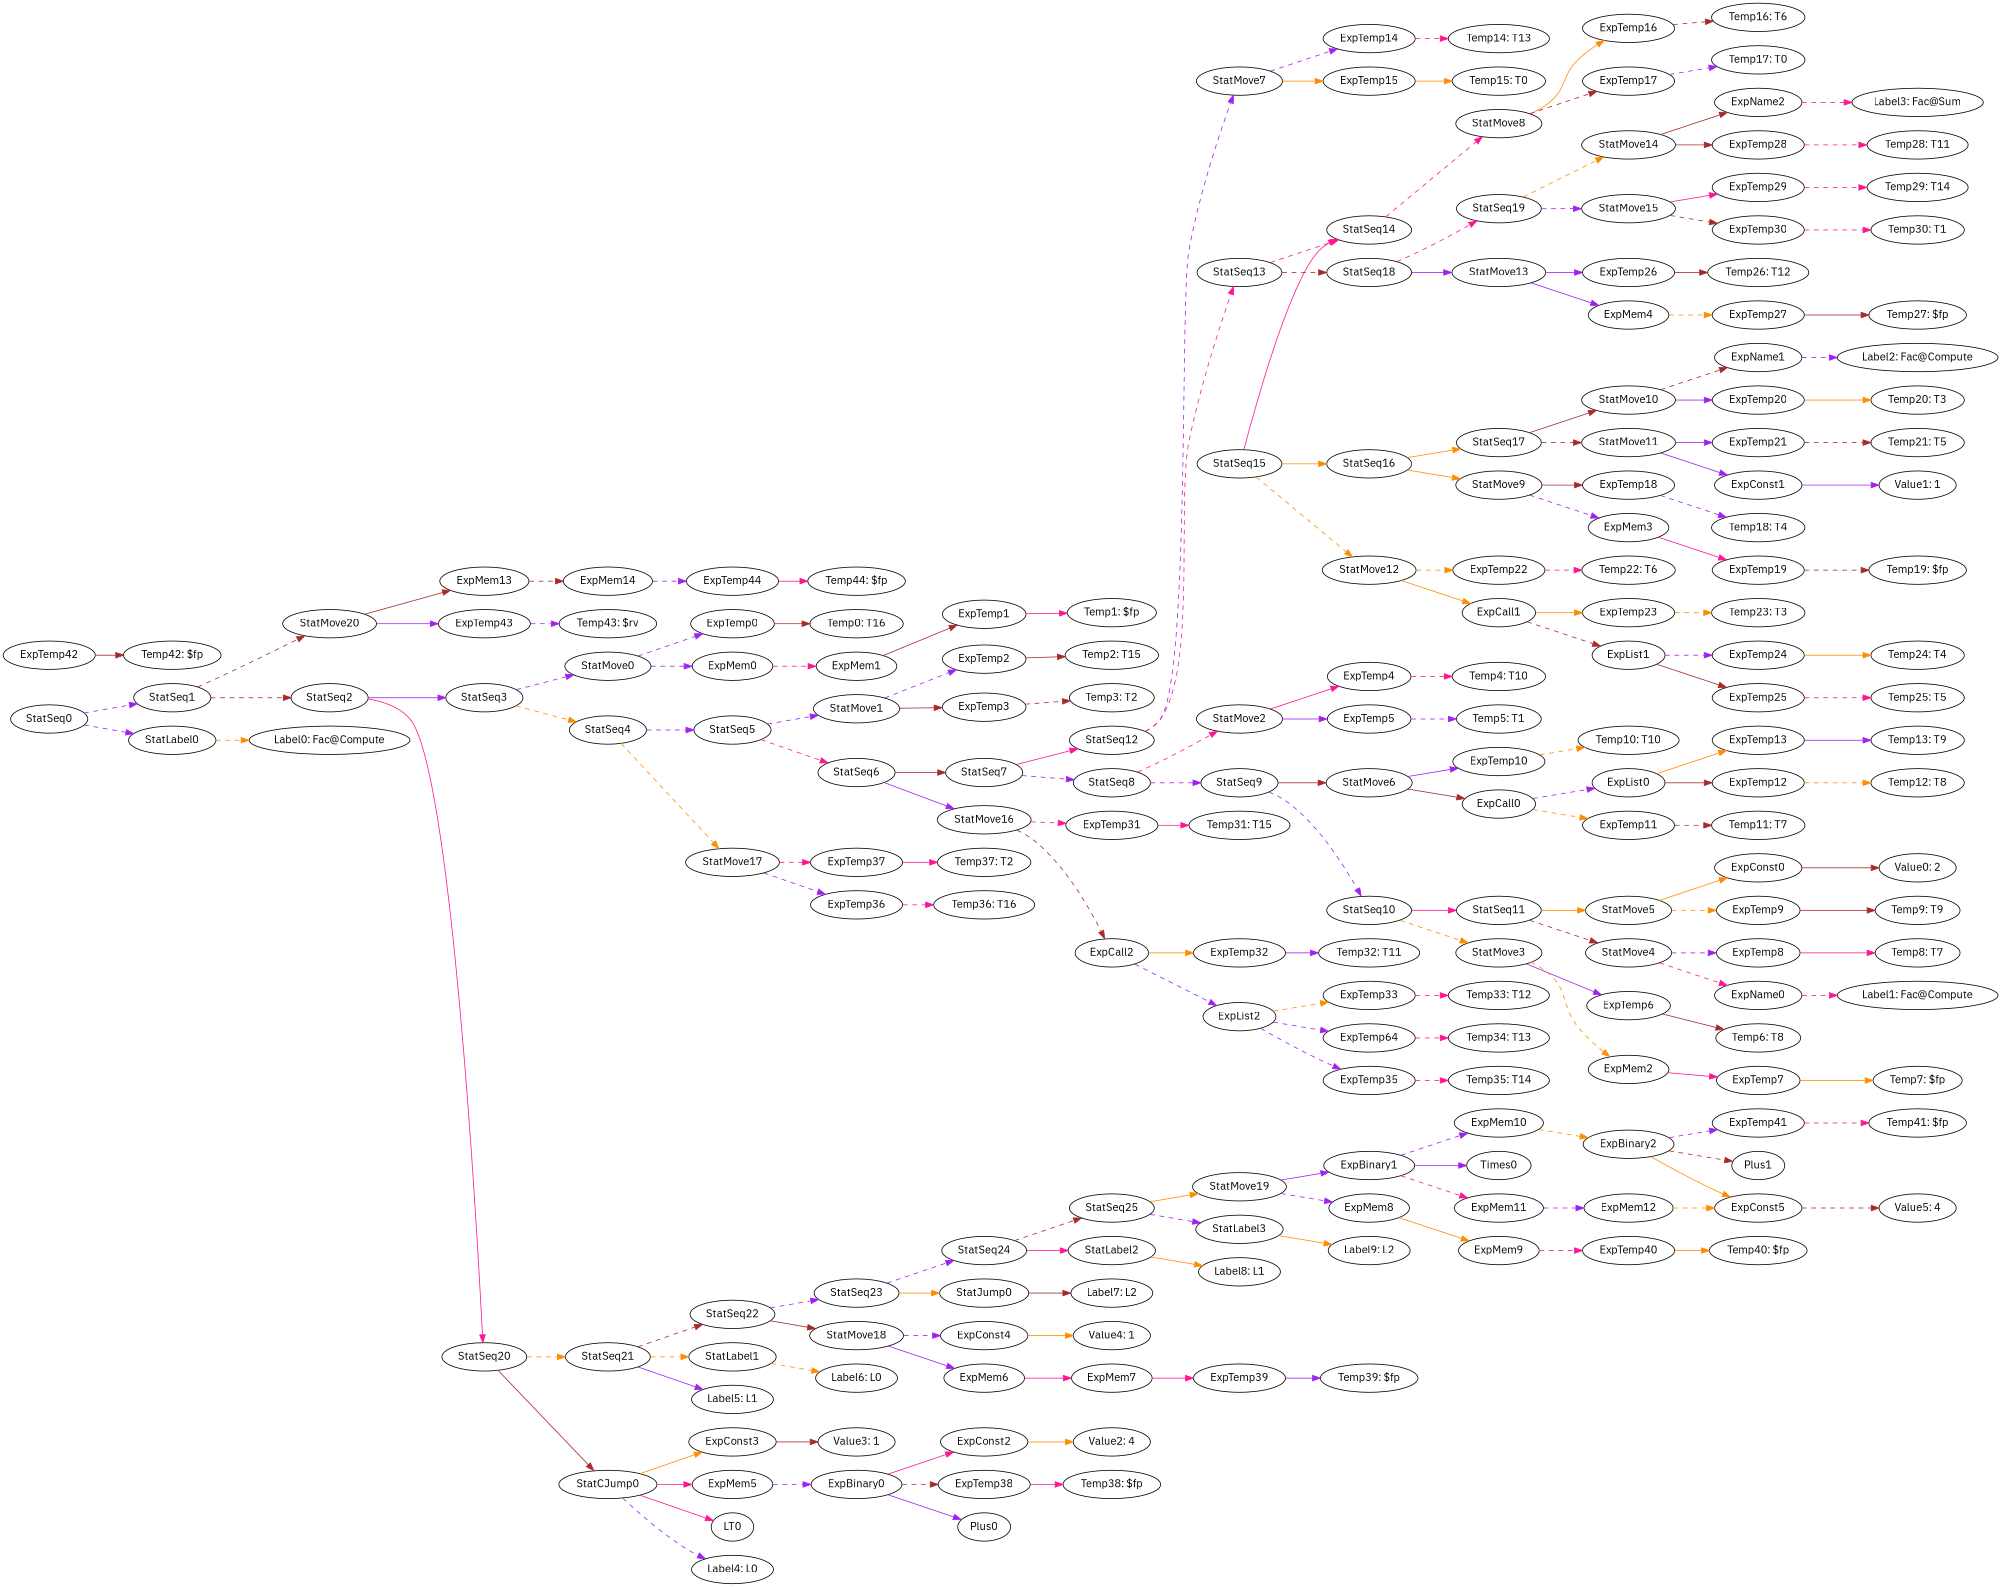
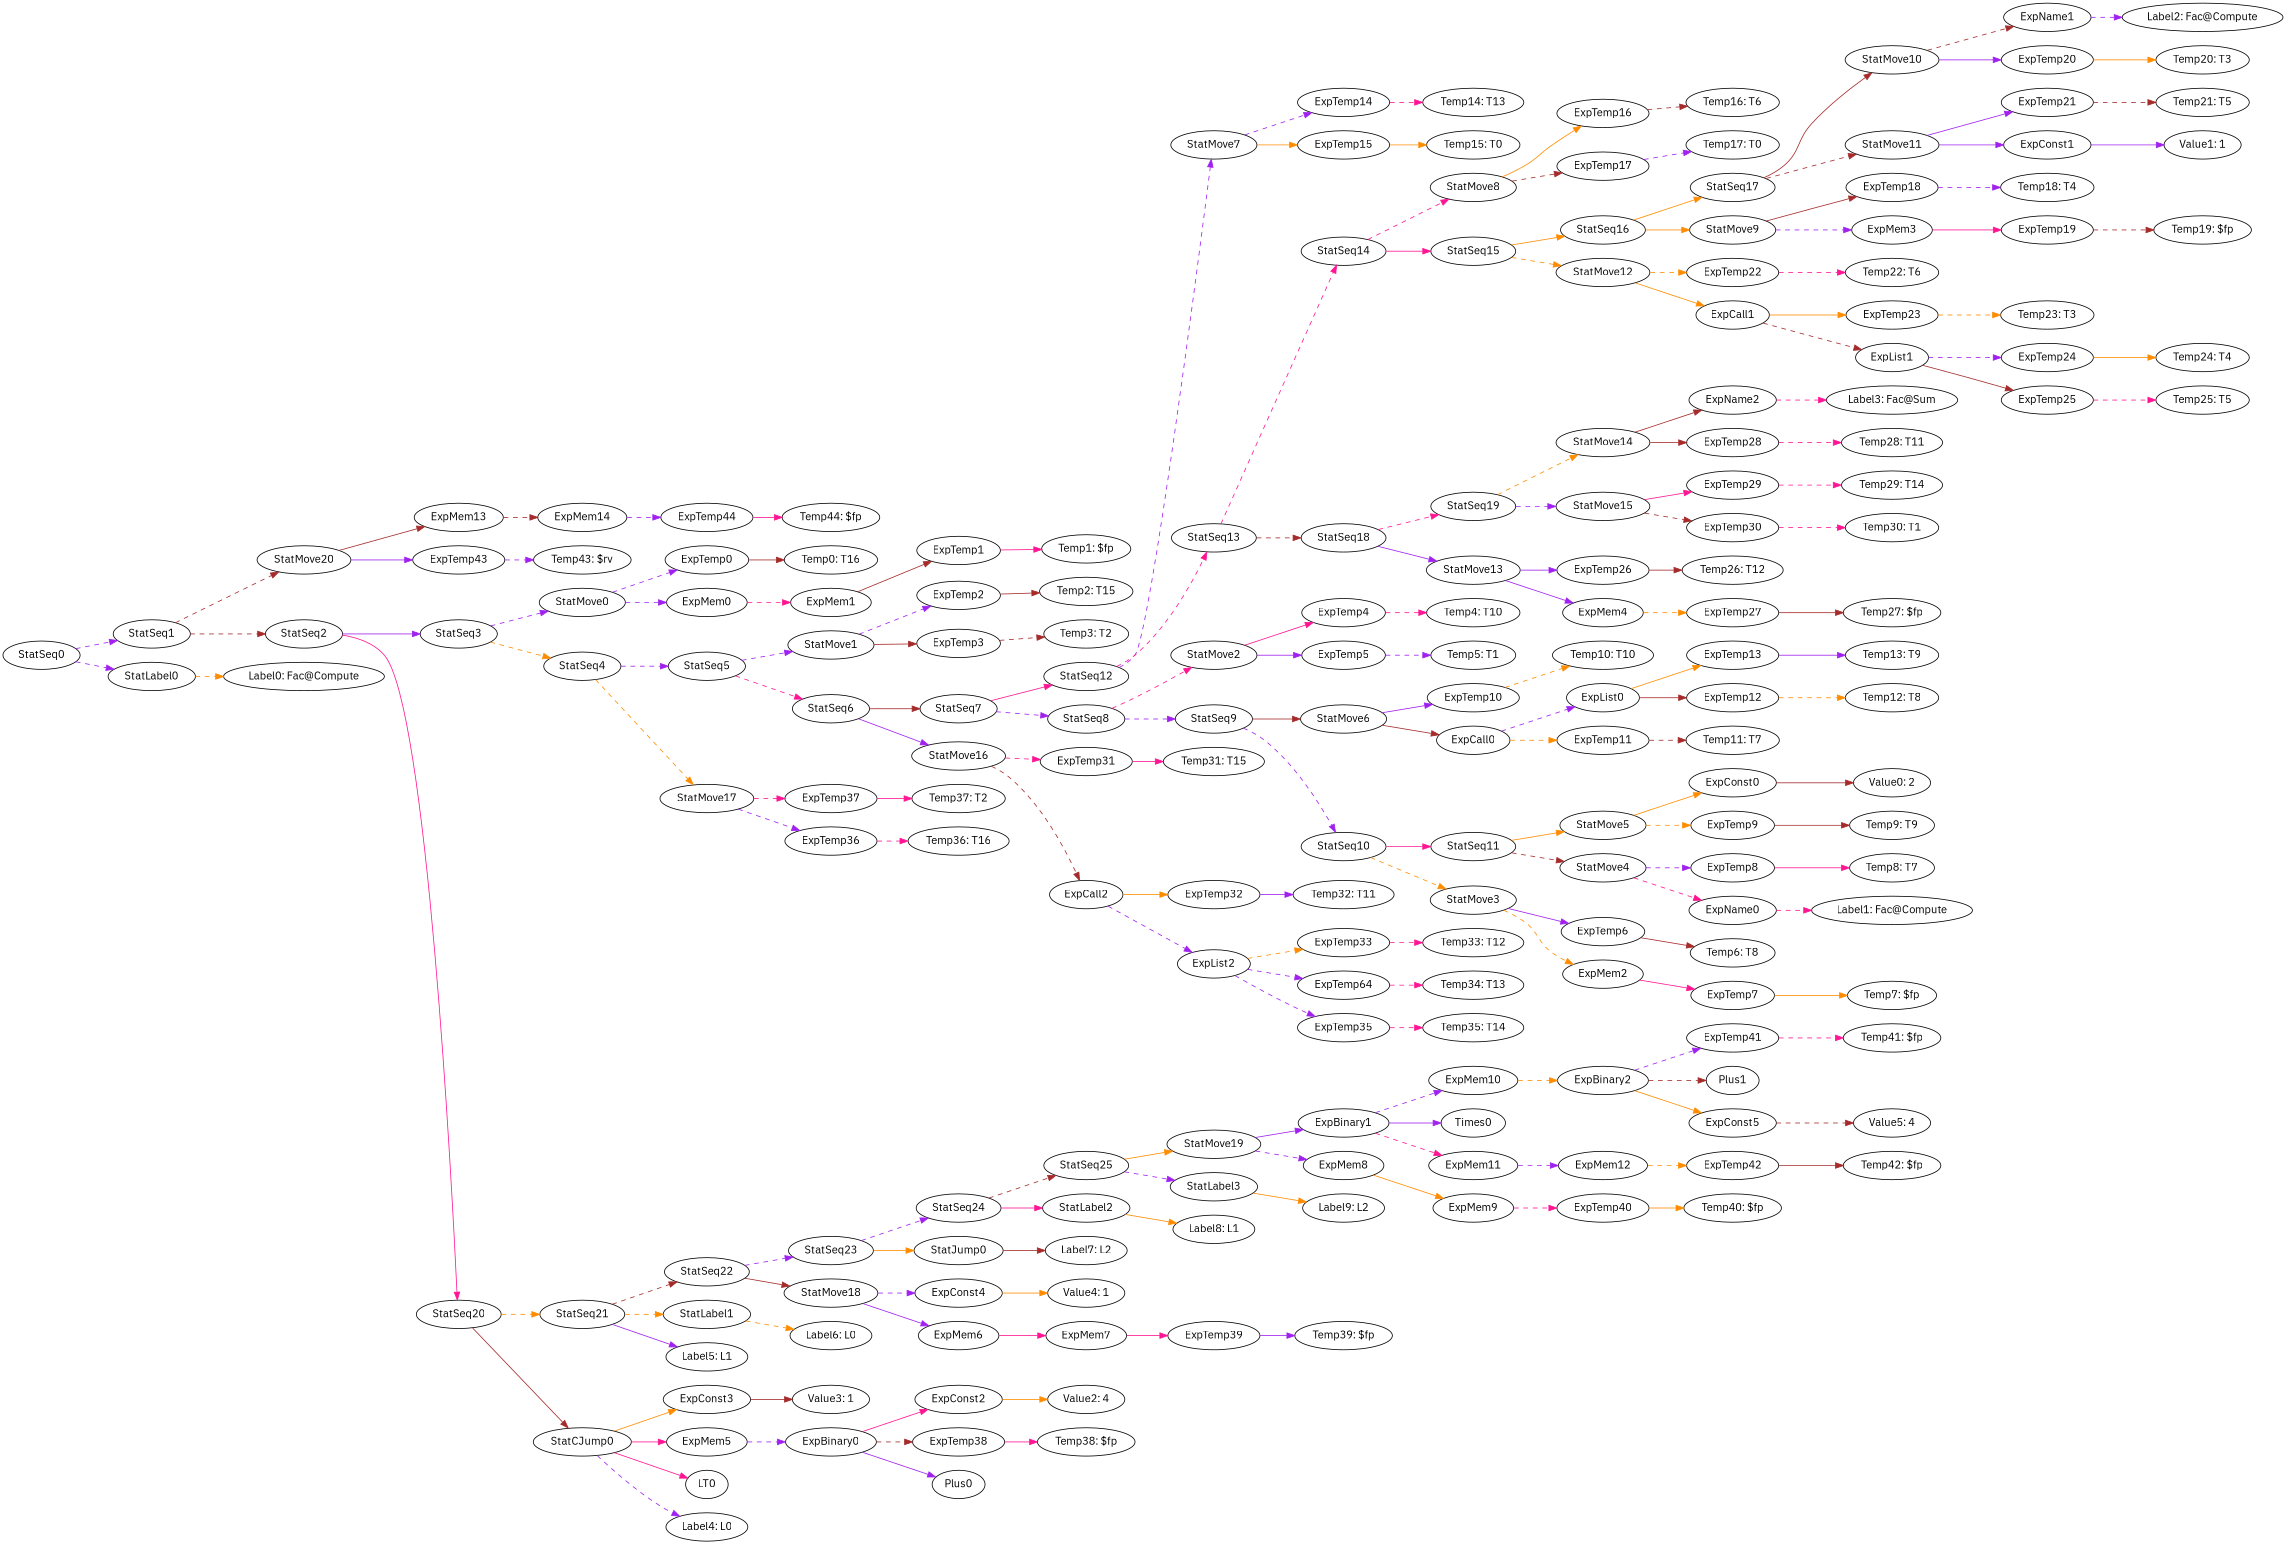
edge "StatSeq15" -> "StatSeq14": reversed
edge "ExpMem12" -> "ExpConst5": now "ExpMem12" -> "ExpTemp42"
